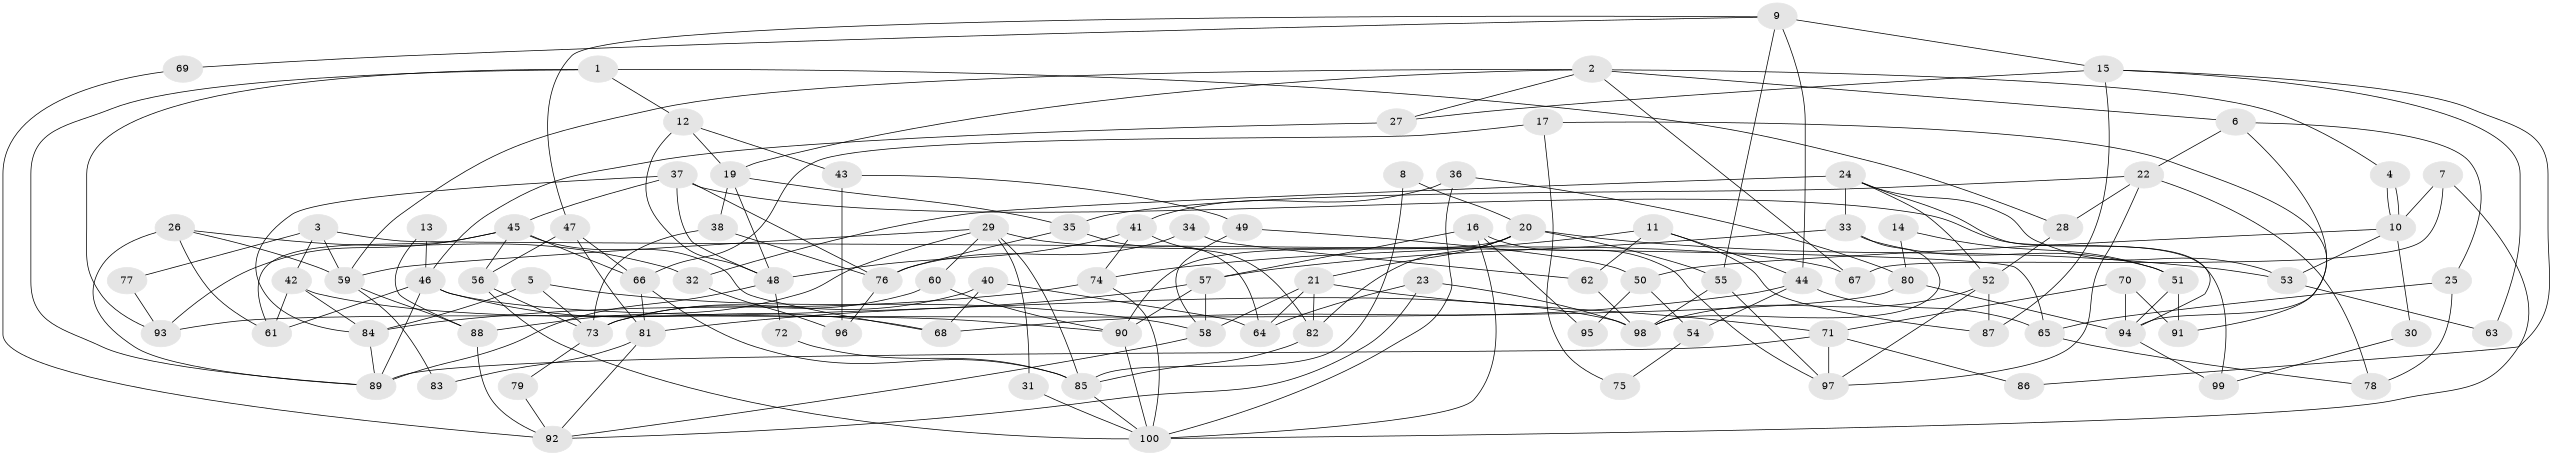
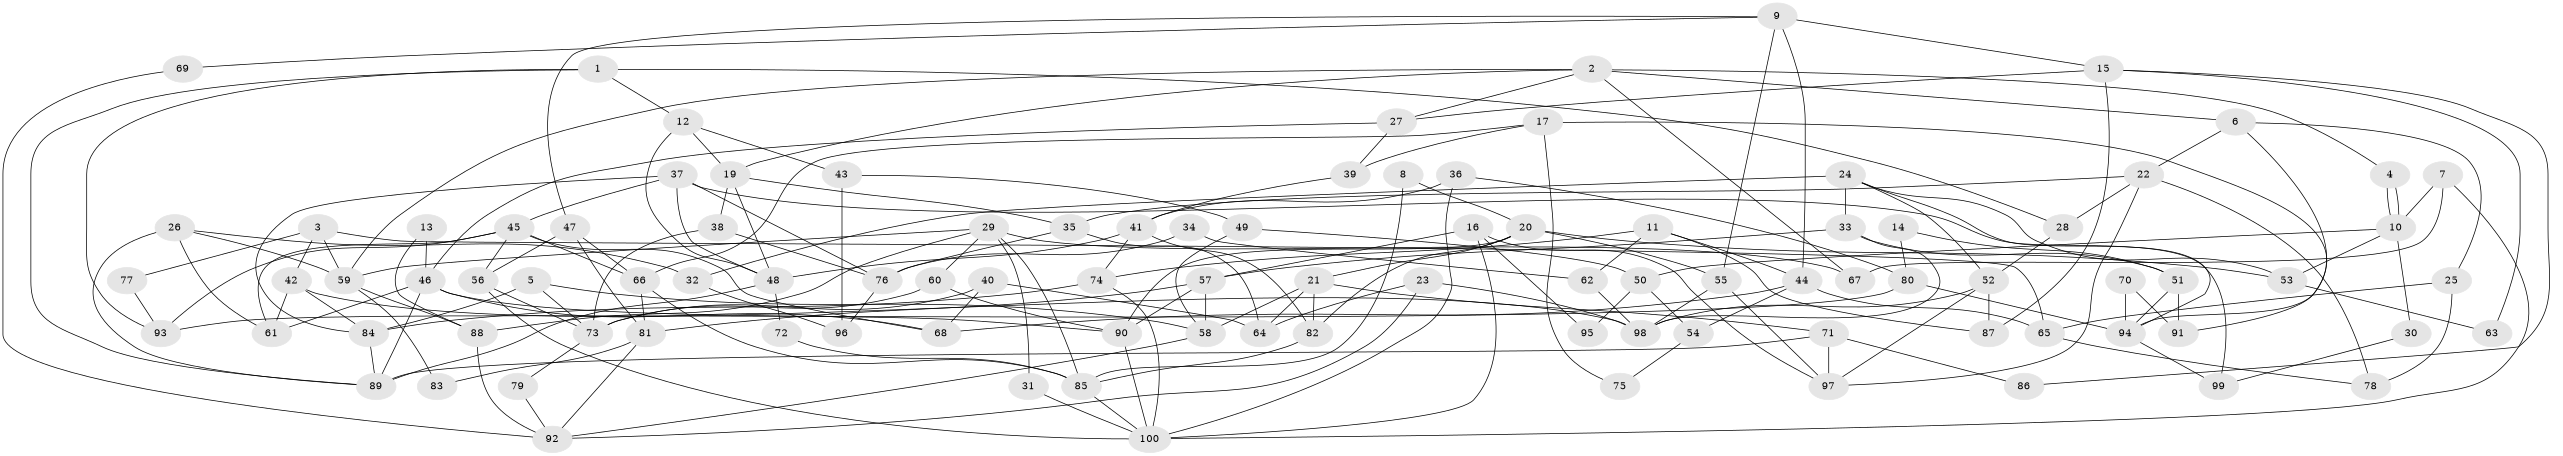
node "39": added
edge "70" -- "71": removed
